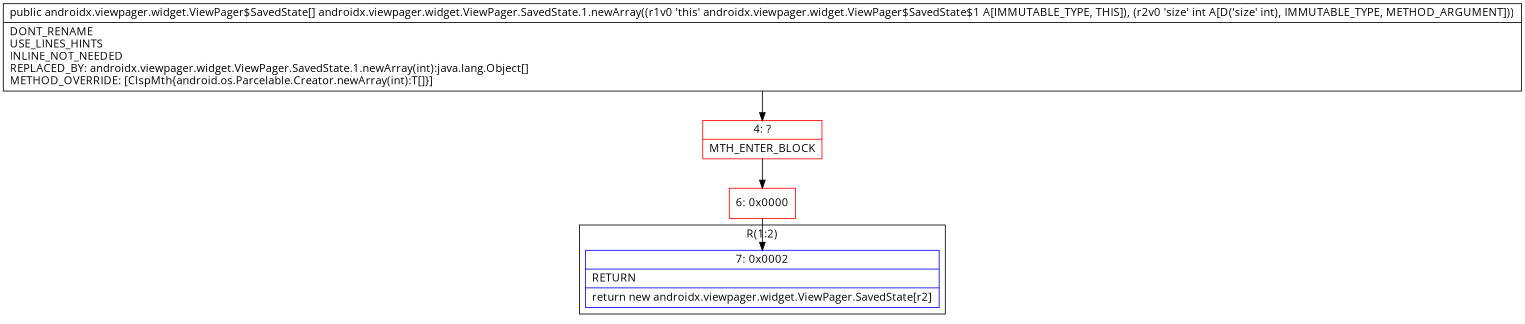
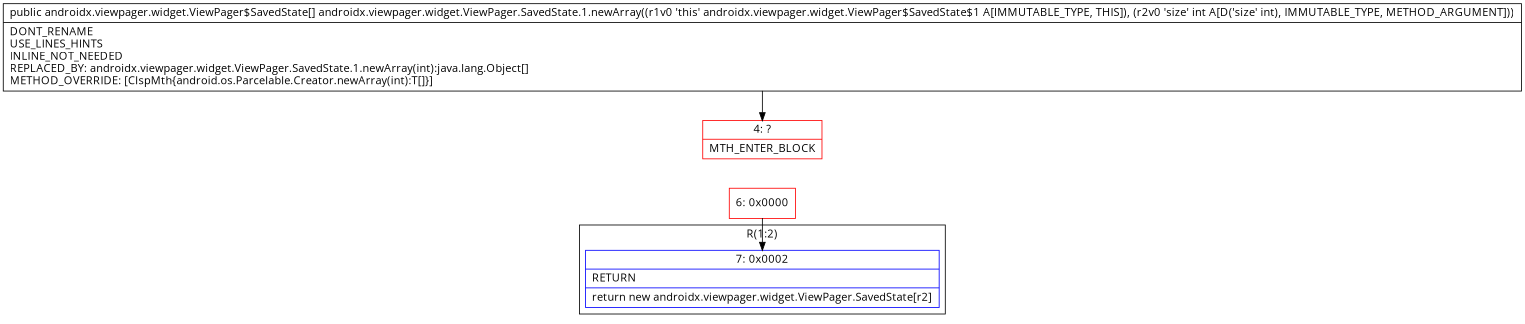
edge "4: ?" -> "6: 0x0000": removed
